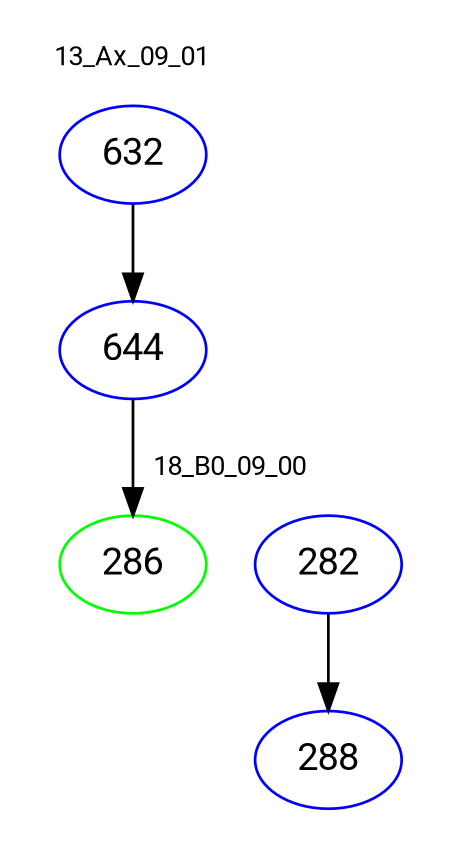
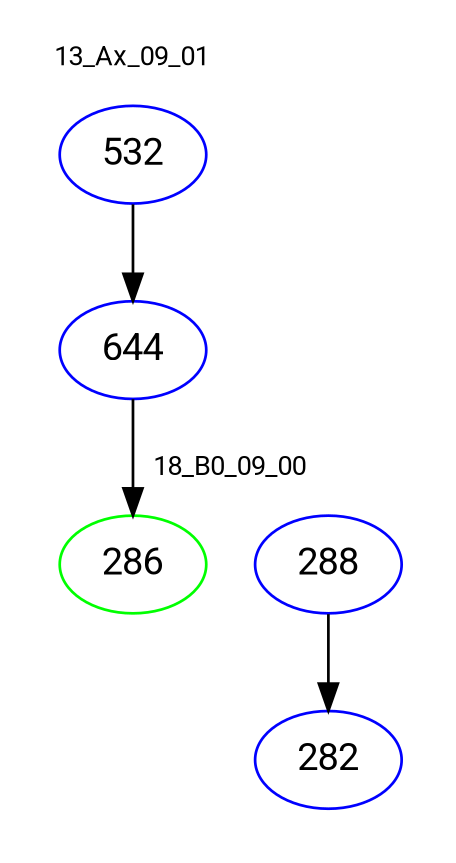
node "632": label "632" -> "532"
edge "282" -> "288": reversed
